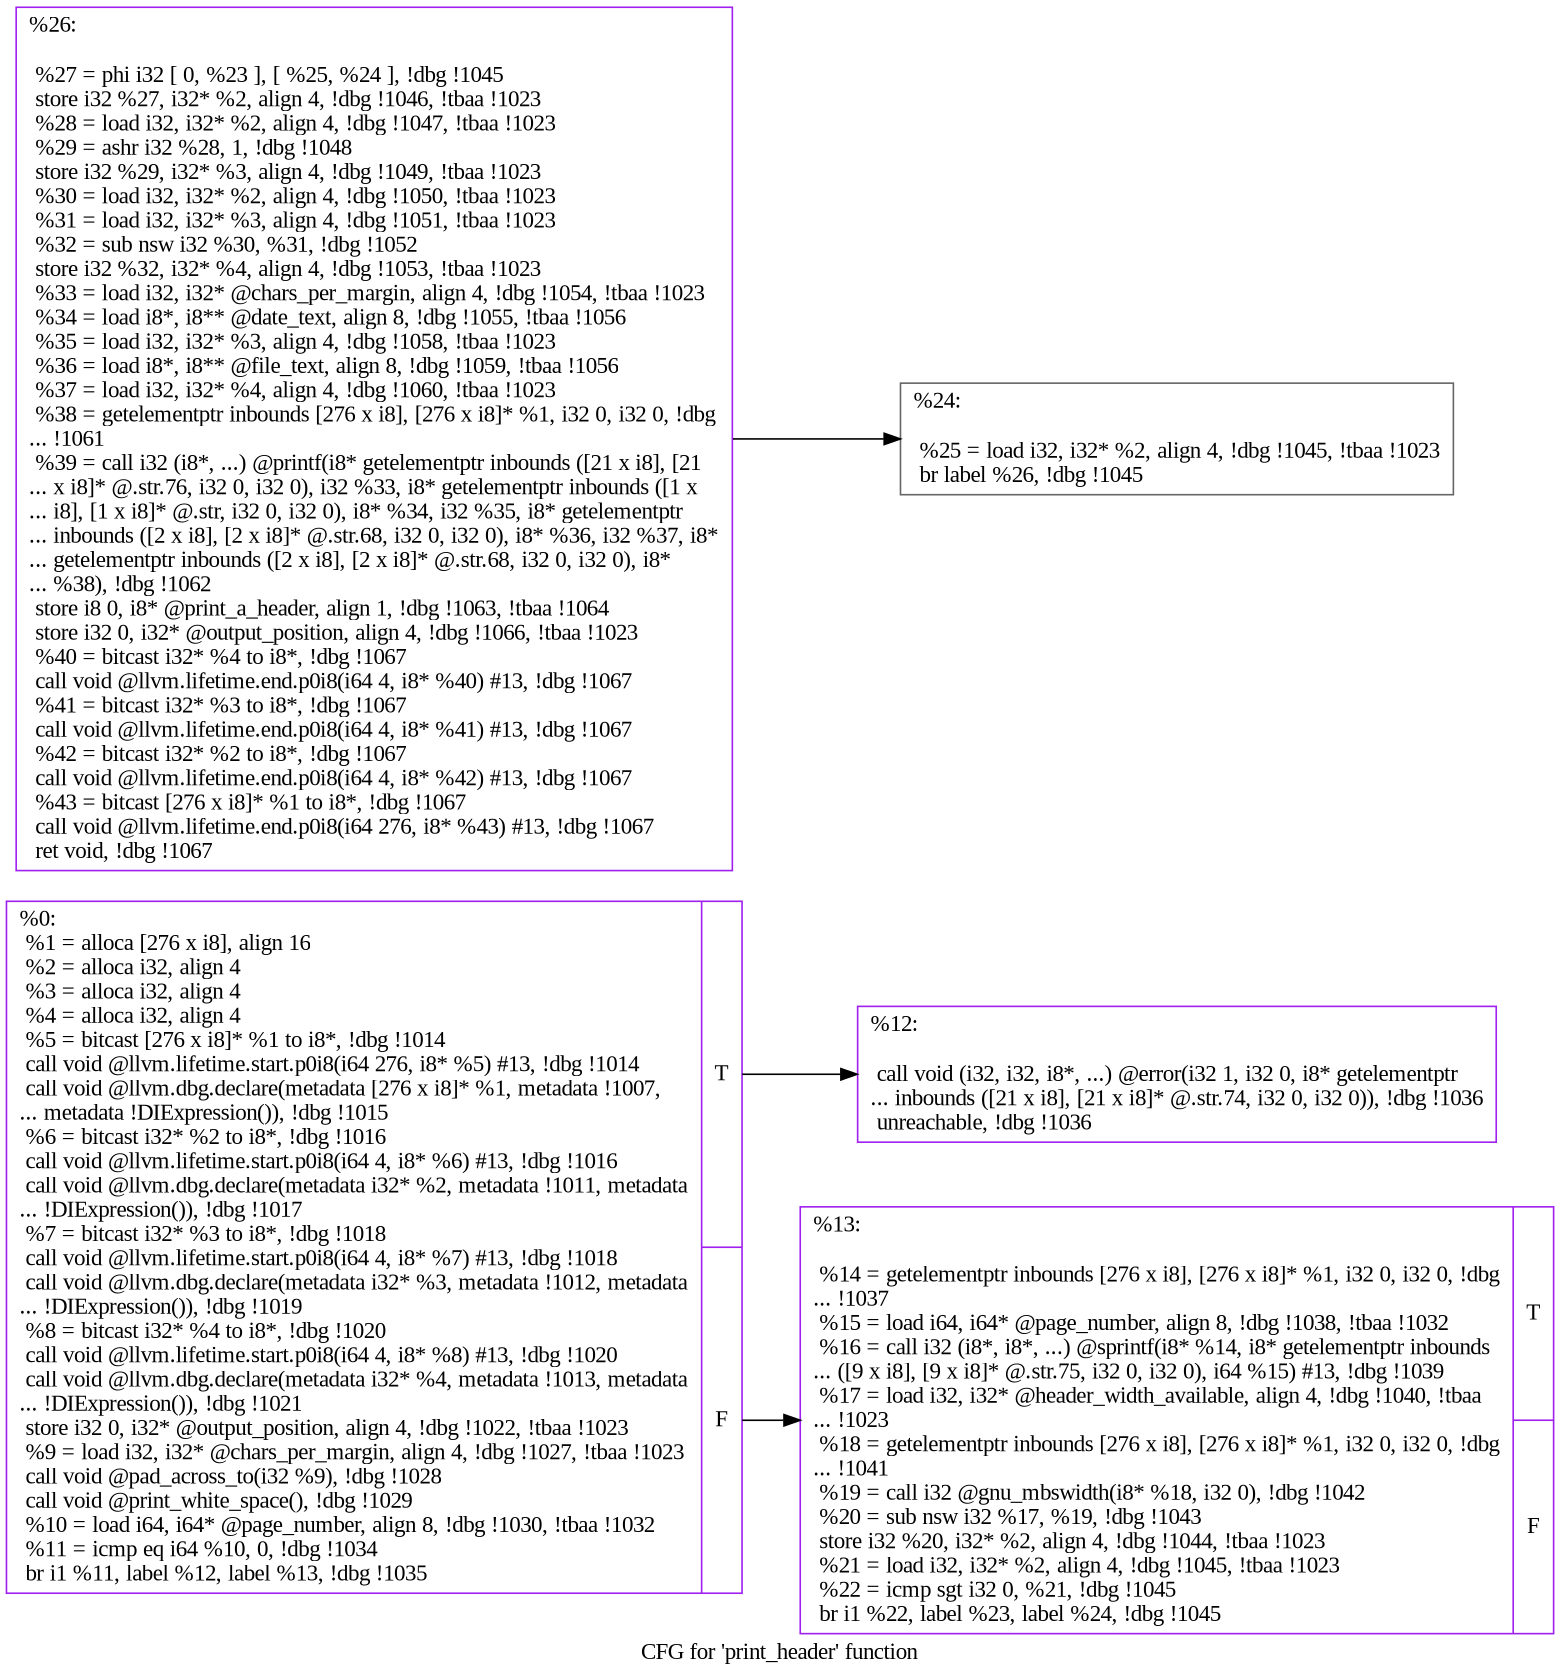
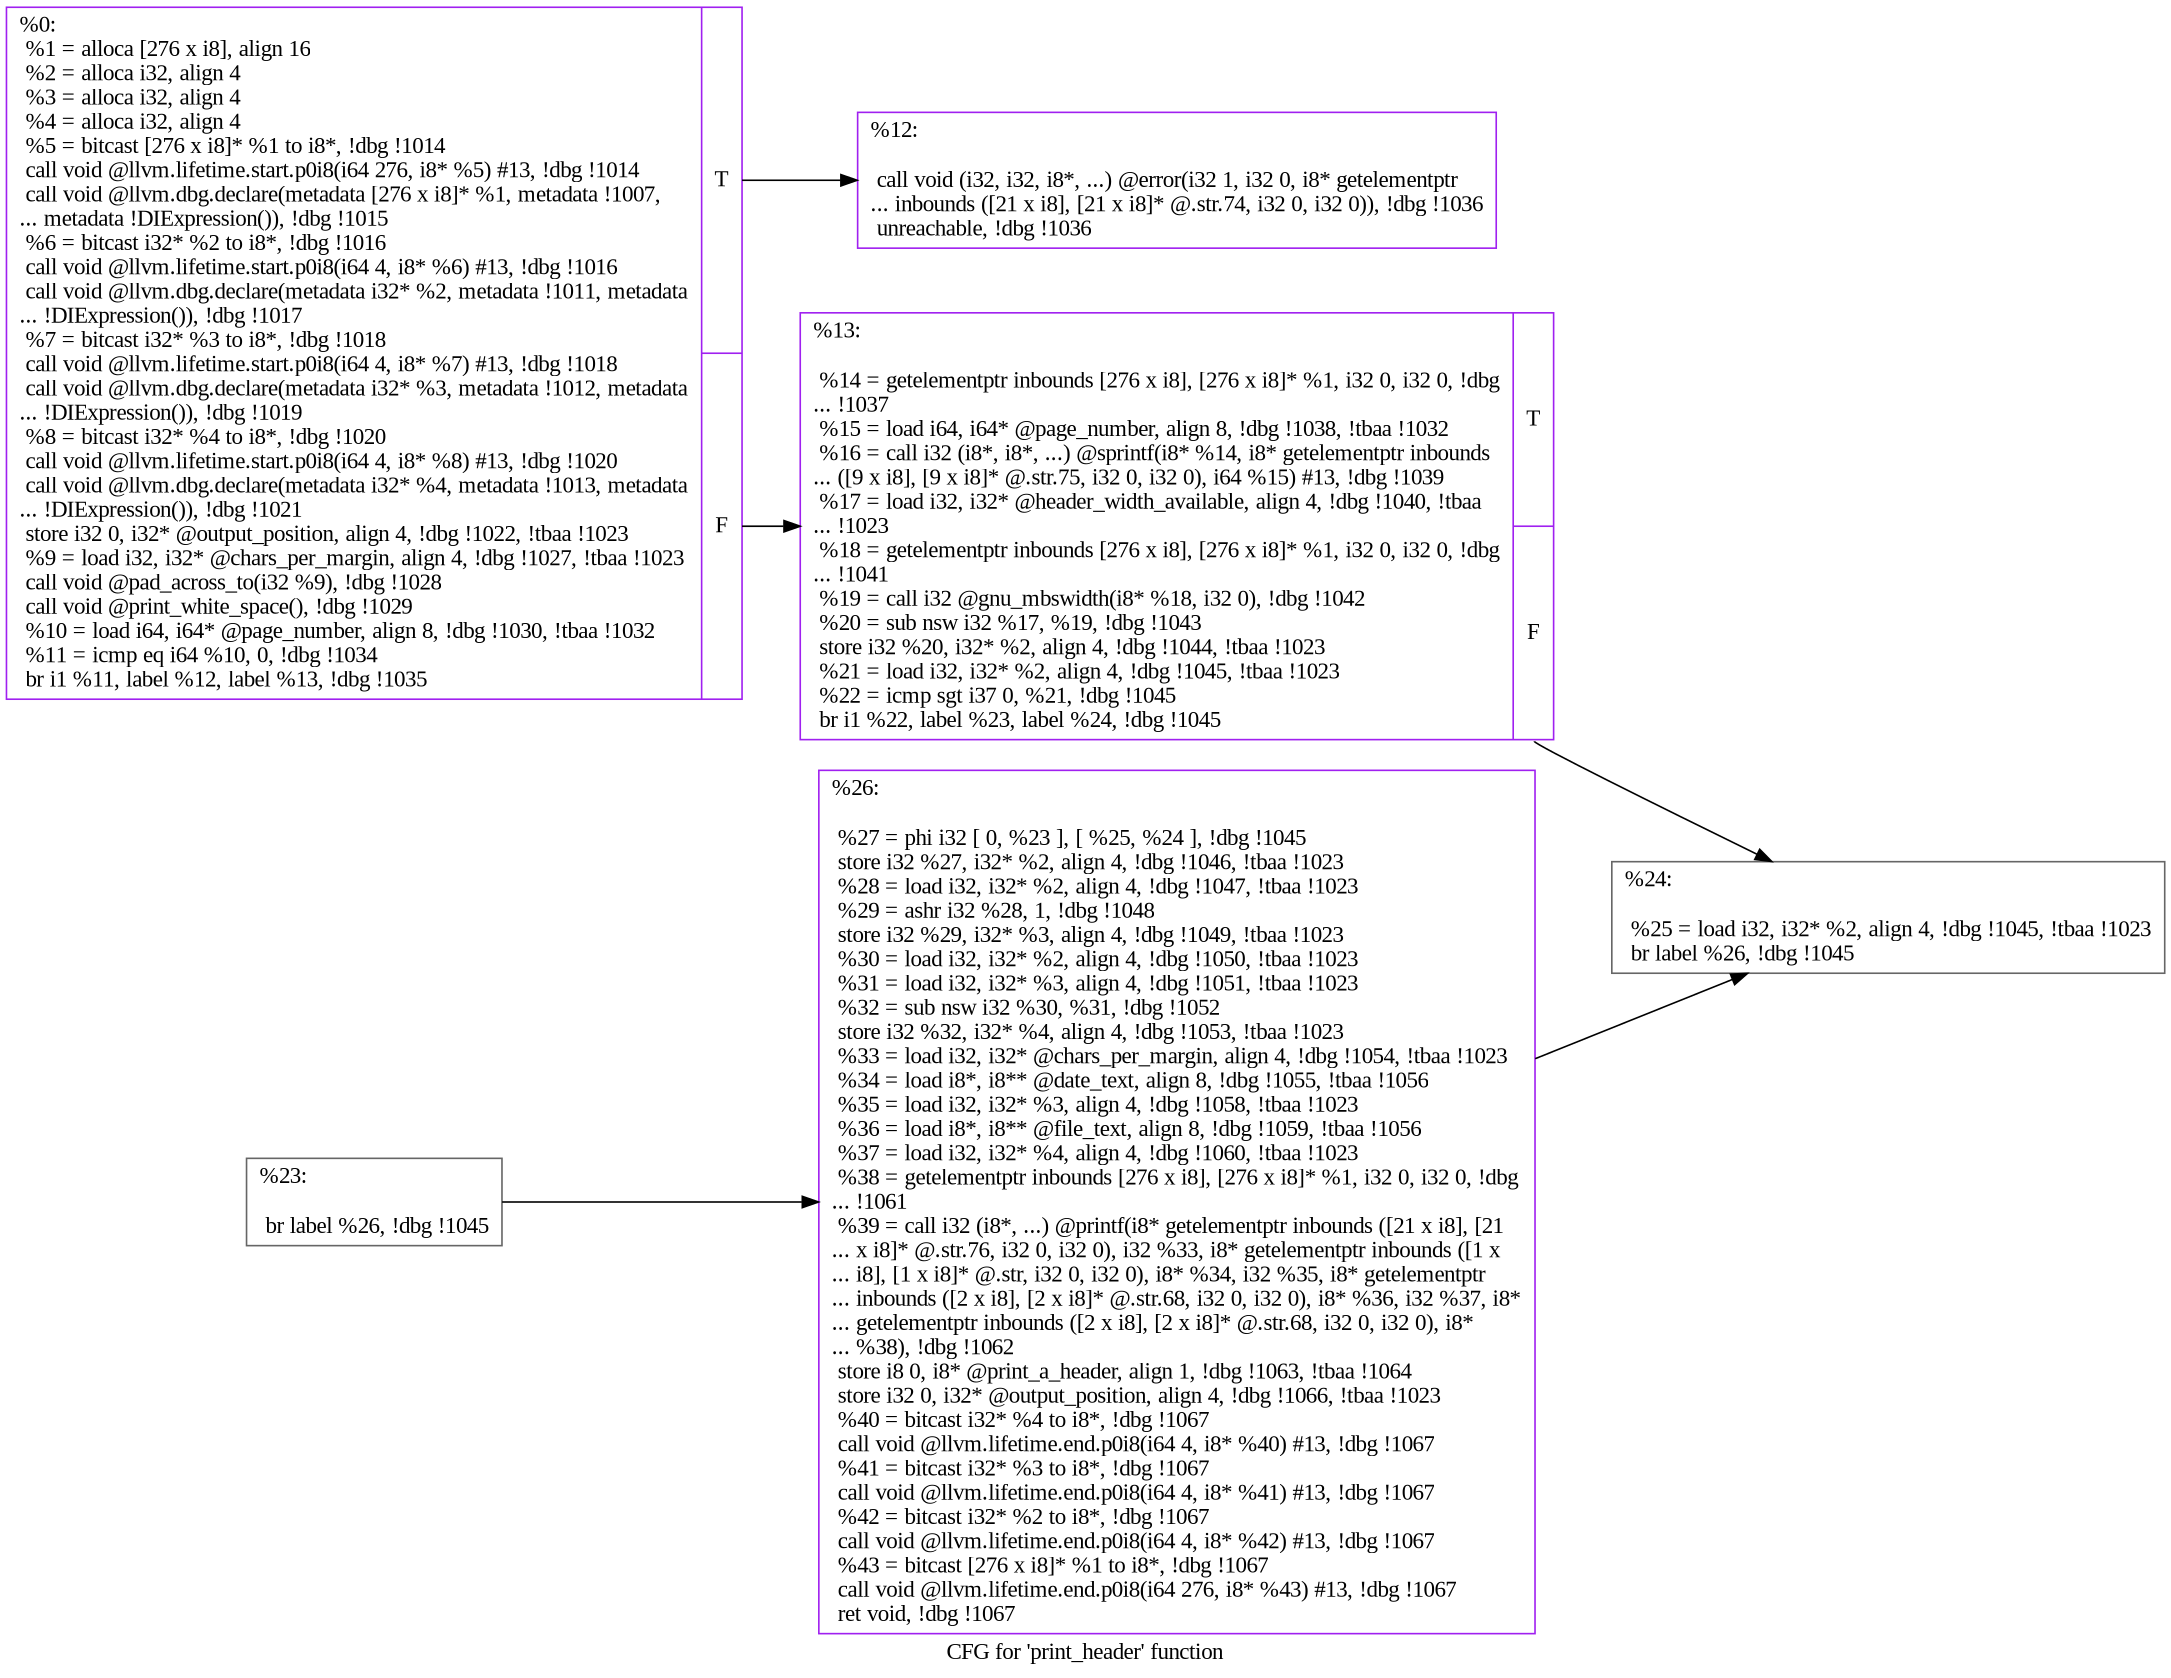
edge "%13:" -> "%24:": added
node "%23:": added
node "%13:": text "%22 = icmp sgt i32 0, %21, !dbg !1045" -> "%22 = icmp sgt i37 0, %21, !dbg !1045"
